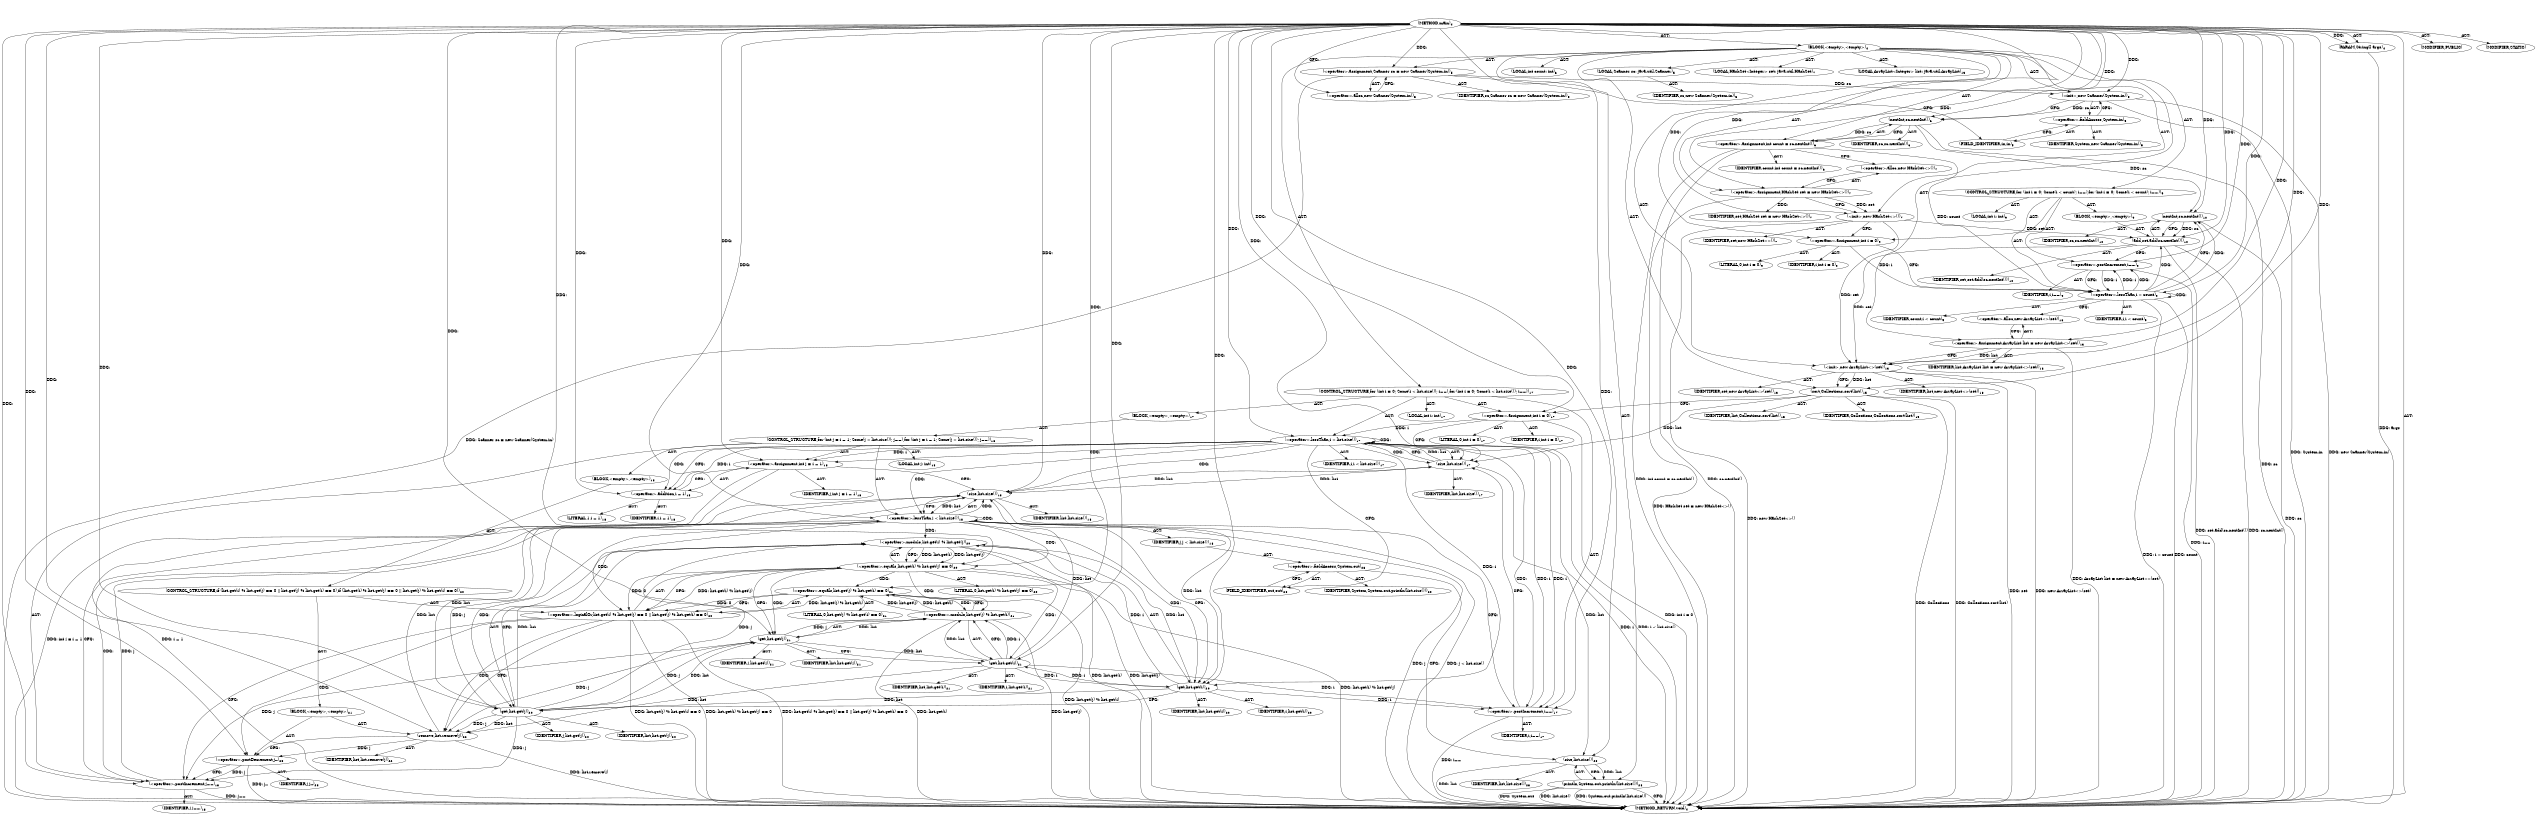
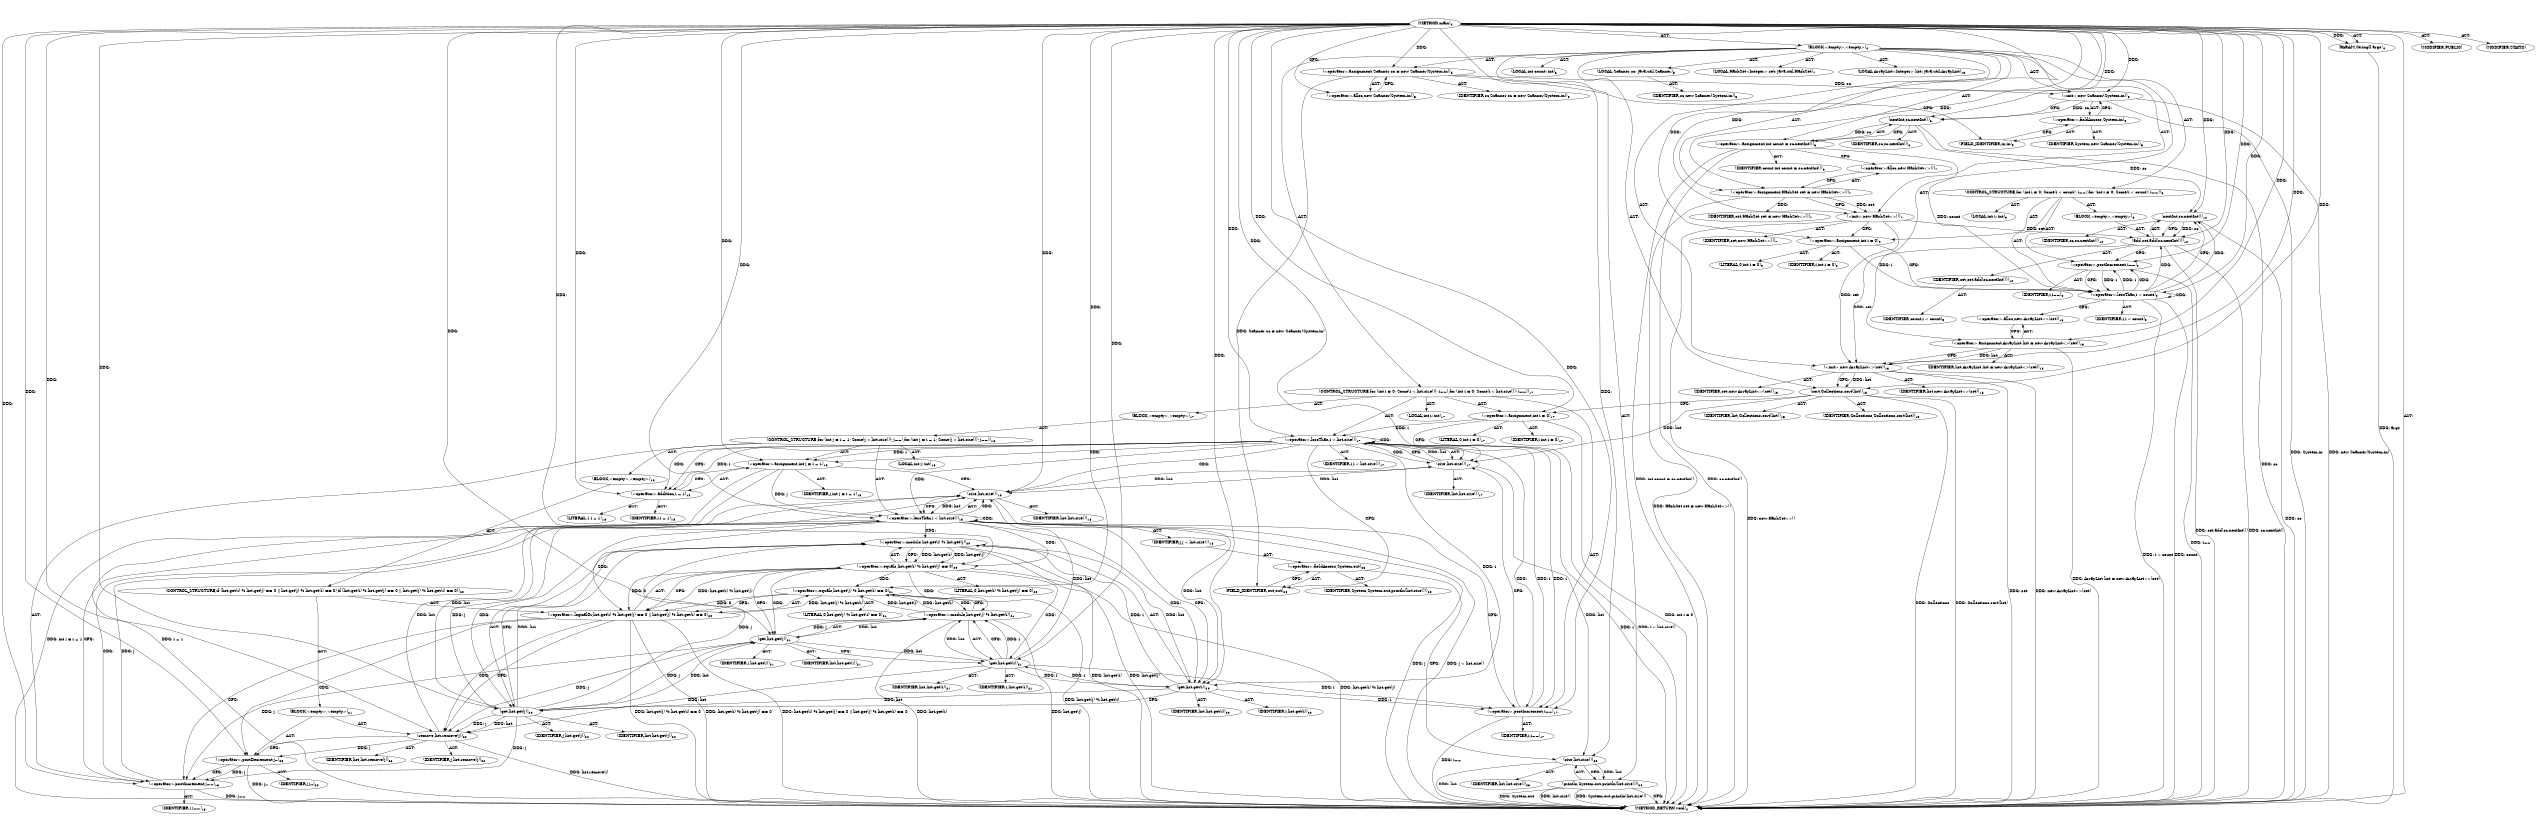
edge "(<operator>.lessThan,i < count)" -> "(IDENTIFIER,count,i < count)": now "(IDENTIFIER,set,set.add(sc.nextInt()))" -> "(IDENTIFIER,count,i < count)"
edge "(<operator>.assignment,int j = i + 1)" -> "(<operator>.lessThan,j < list.size())": added, label "DDG: j"
edge "(<operator>.assignment,Scanner sc = new Scanner(System.in))" -> "(METHOD_RETURN,void)": now "(<operator>.assignment,Scanner sc = new Scanner(System.in))" -> "(FIELD_IDENTIFIER,out,out)"
node "(IDENTIFIER,j,list.remove(j))": added
